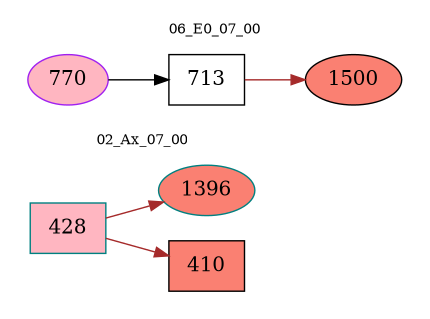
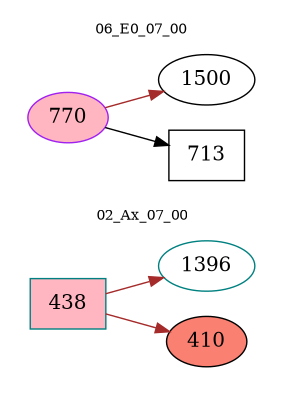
edge "713" -> "1500": now "770" -> "1500"
node "1500": fillcolor salmon -> white
node "1396": fillcolor salmon -> white
node "428": label "428" -> "438"
node "410": shape box -> ellipse
